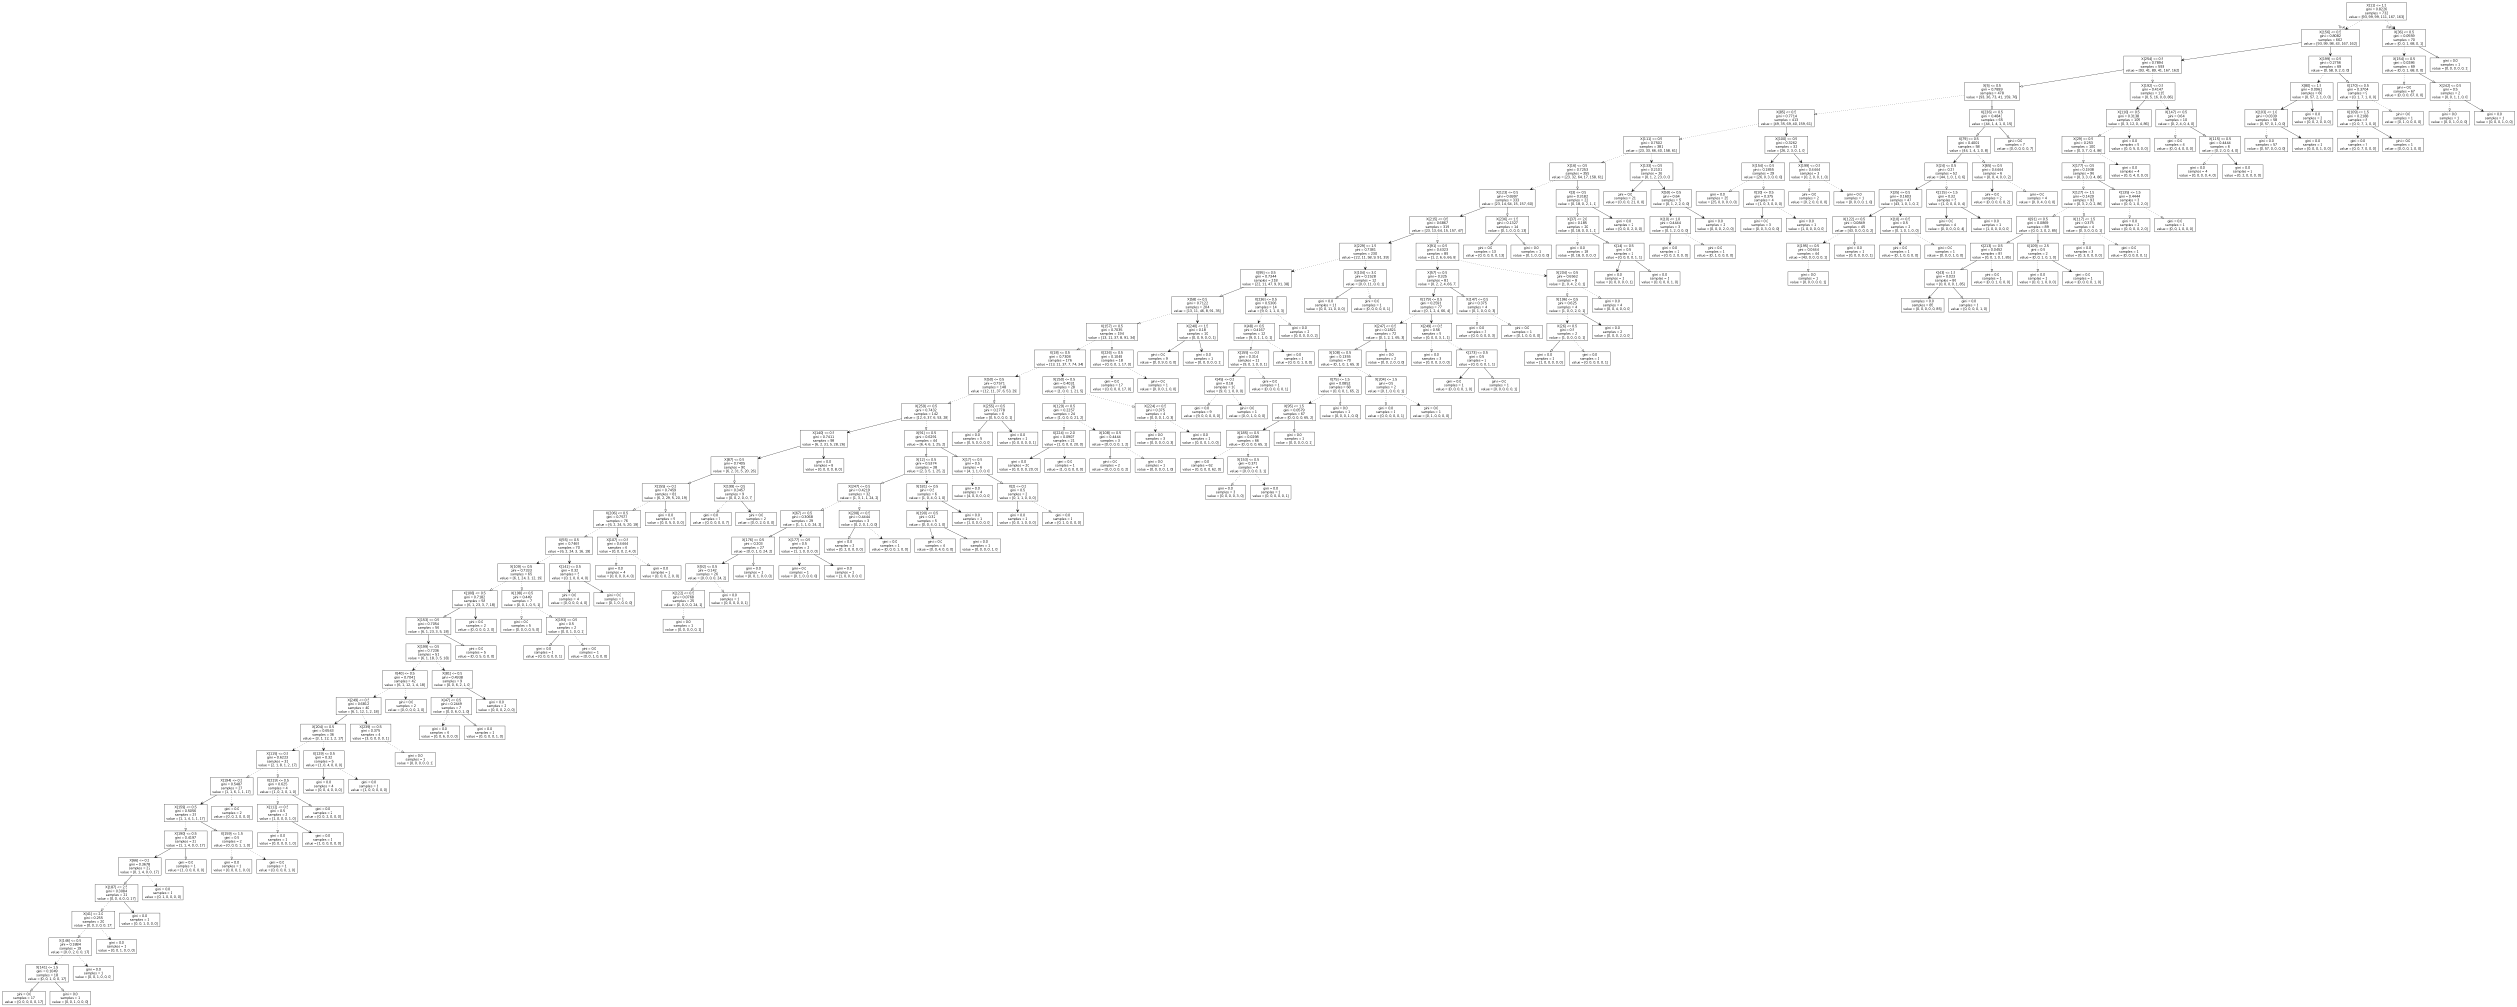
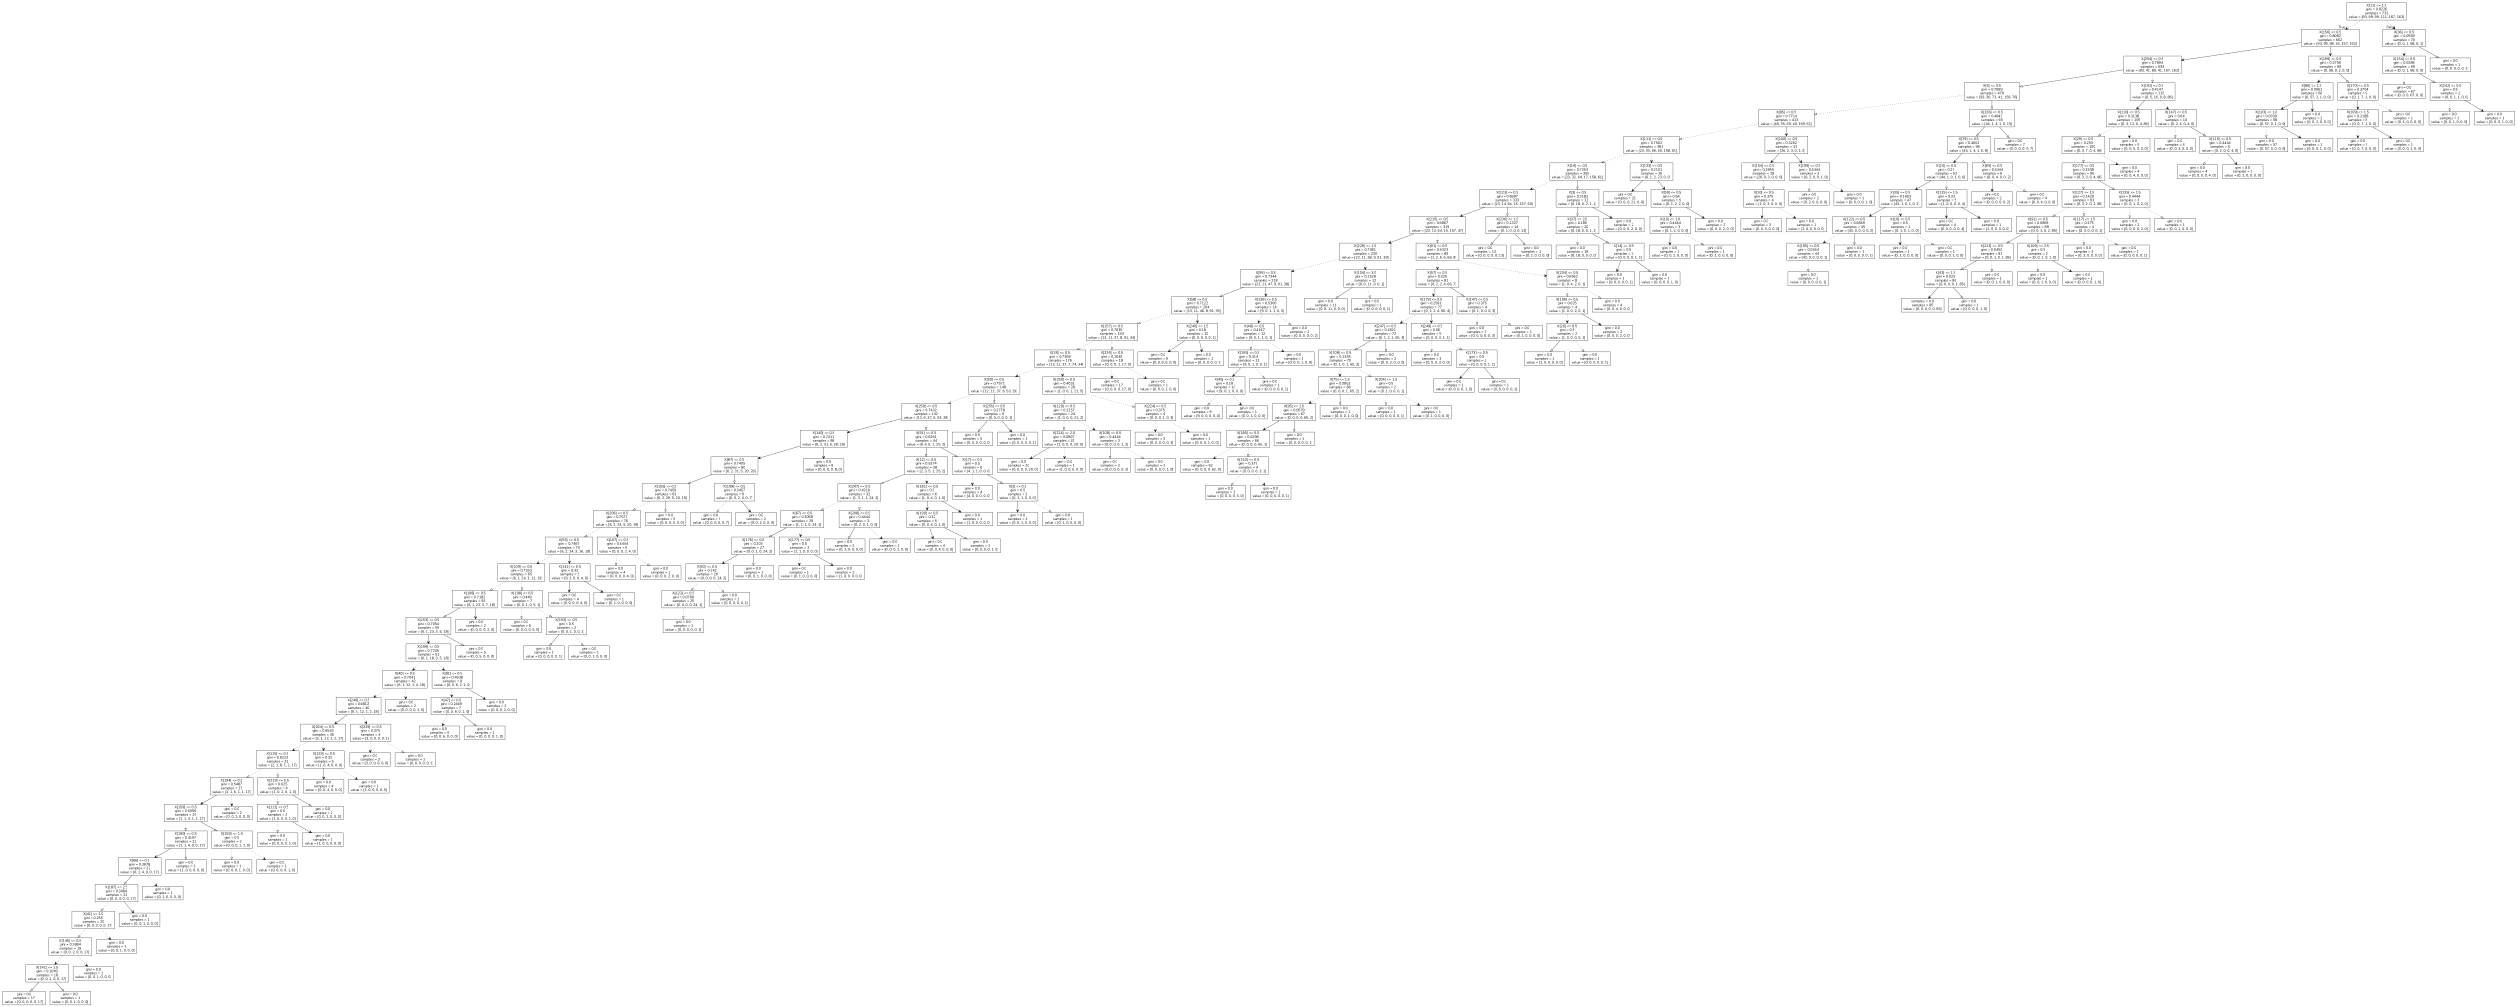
node "gini = 0.0 samples = 25 value = [25, 0, 0, 0, 0, 0]": removed
node "gini = 0.0 samples = 3 value = [3, 0, 0, 0, 0, 0]": added
